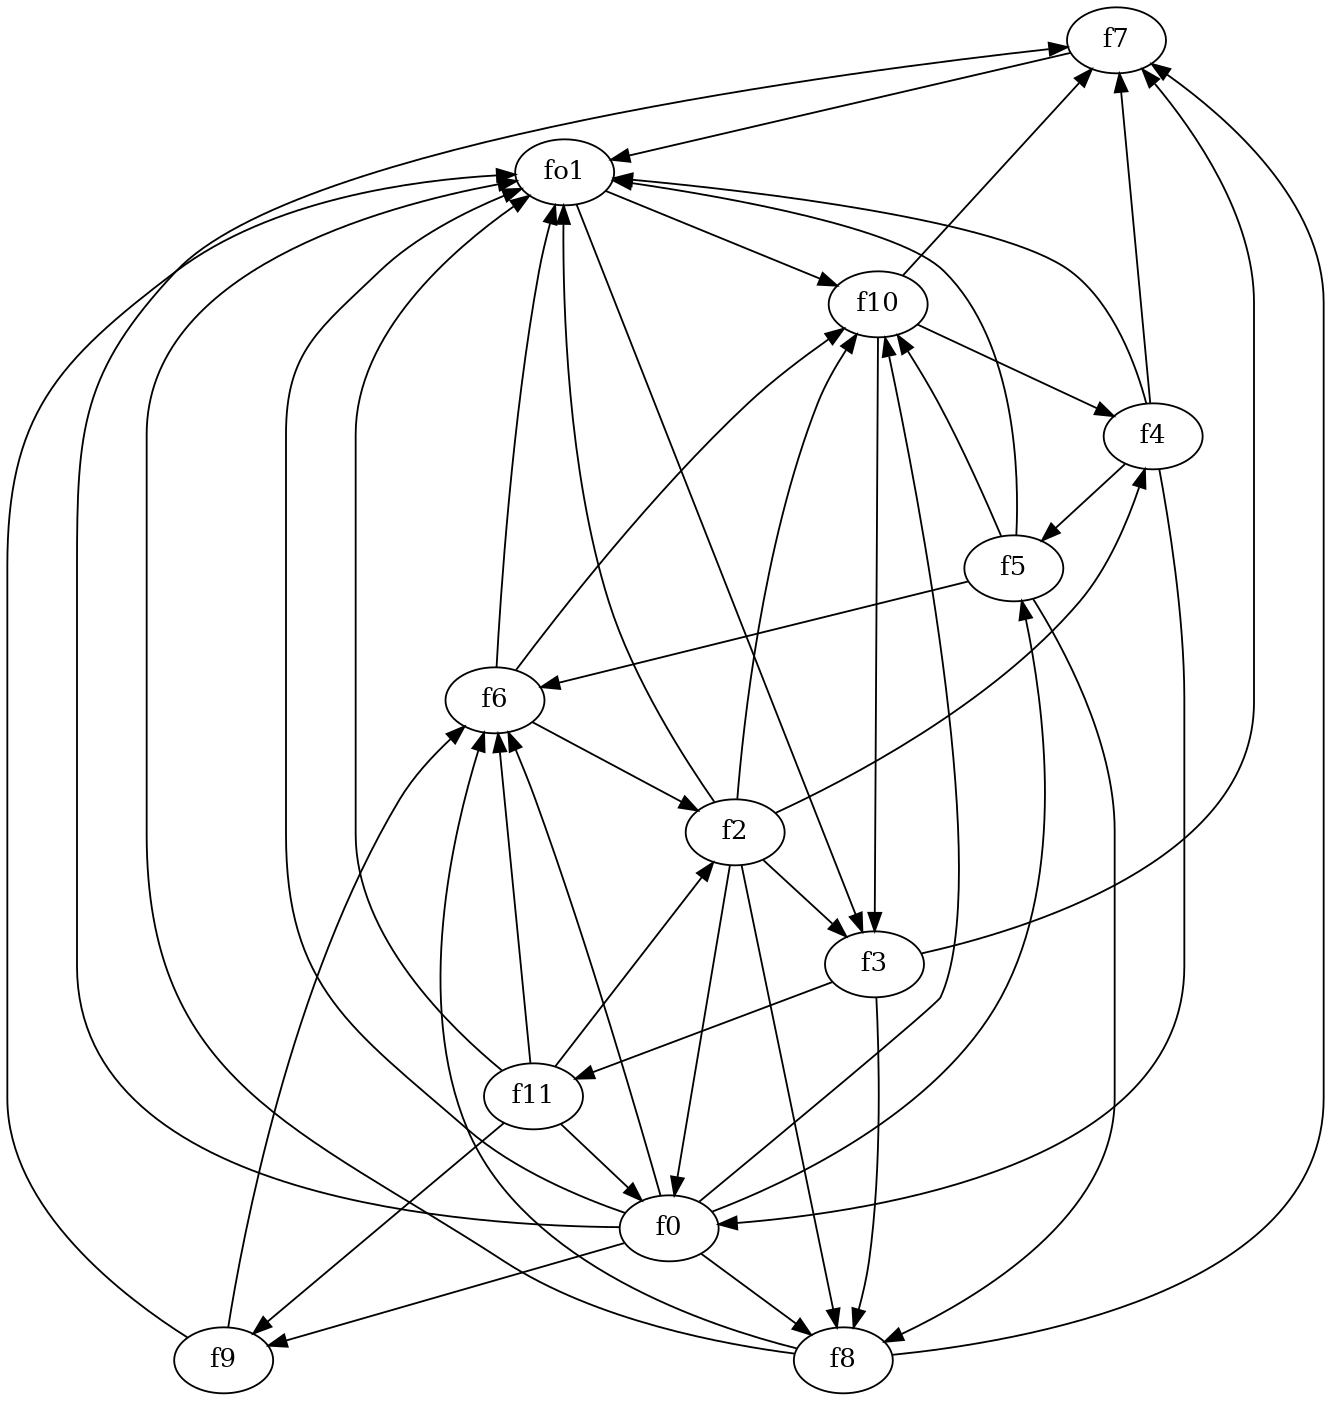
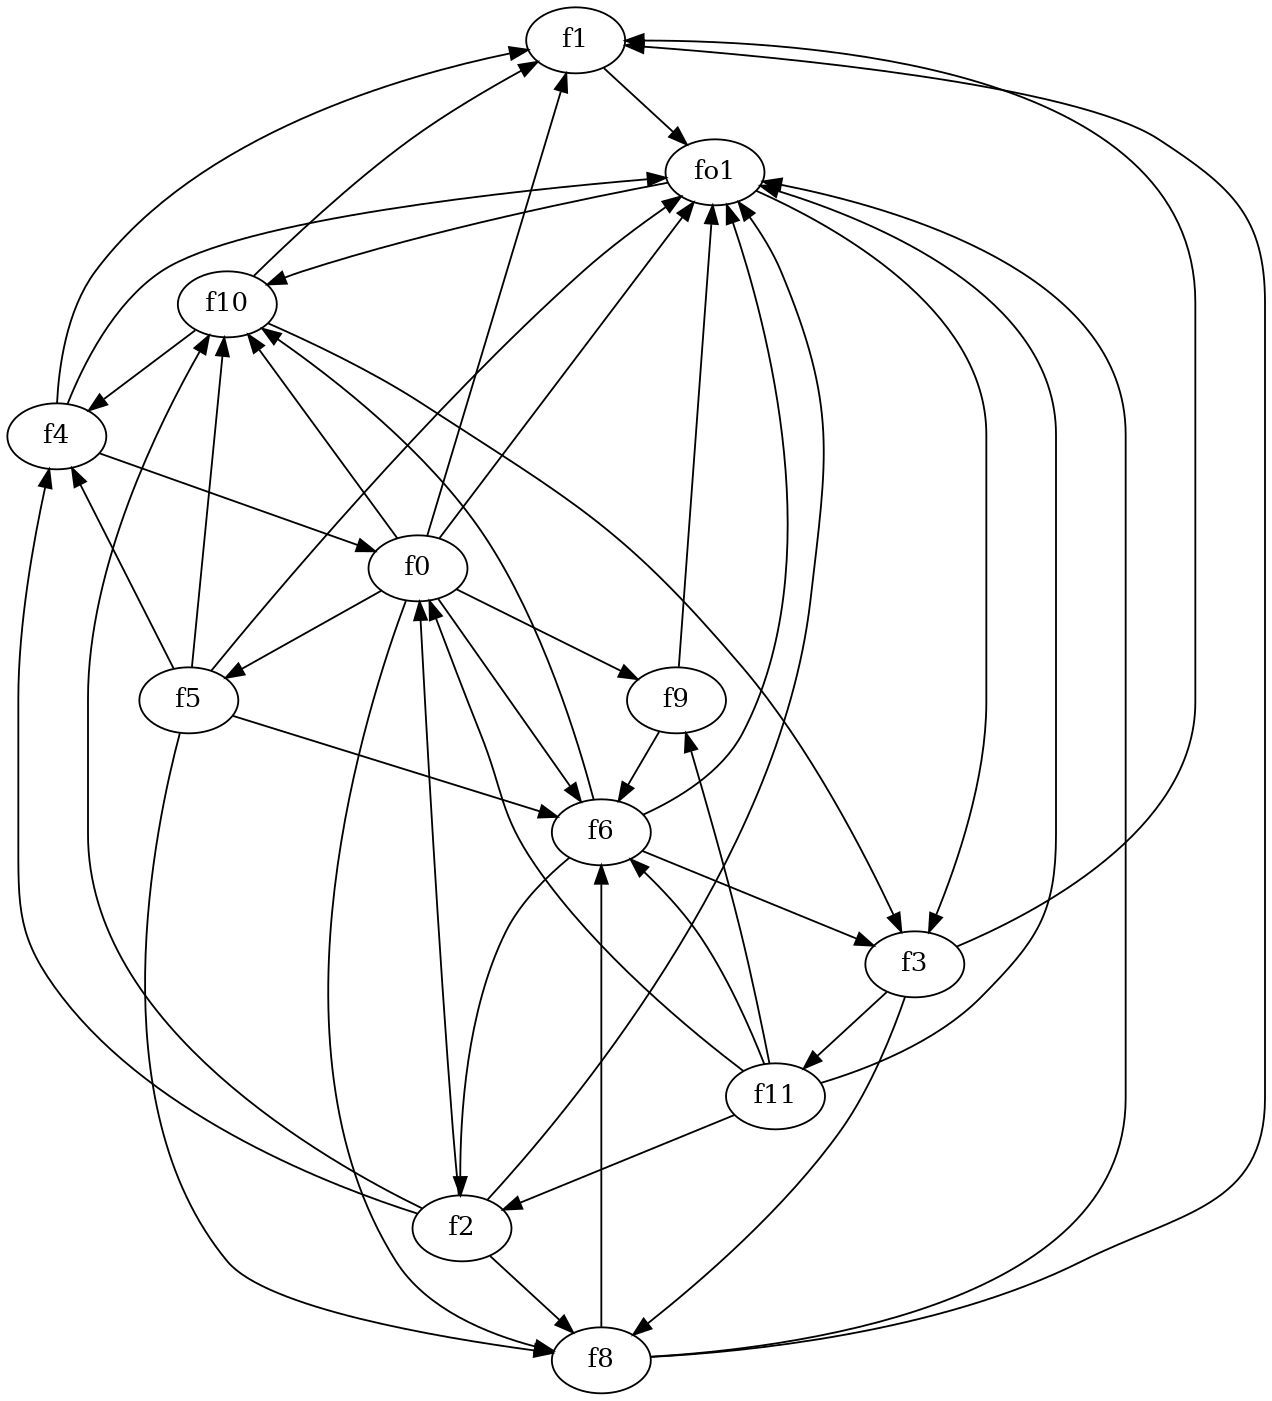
node "f7": label "f7" -> "f1"
edge "f4" -> "f5": reversed
edge "f2" -> "f3": now "f6" -> "f3"
